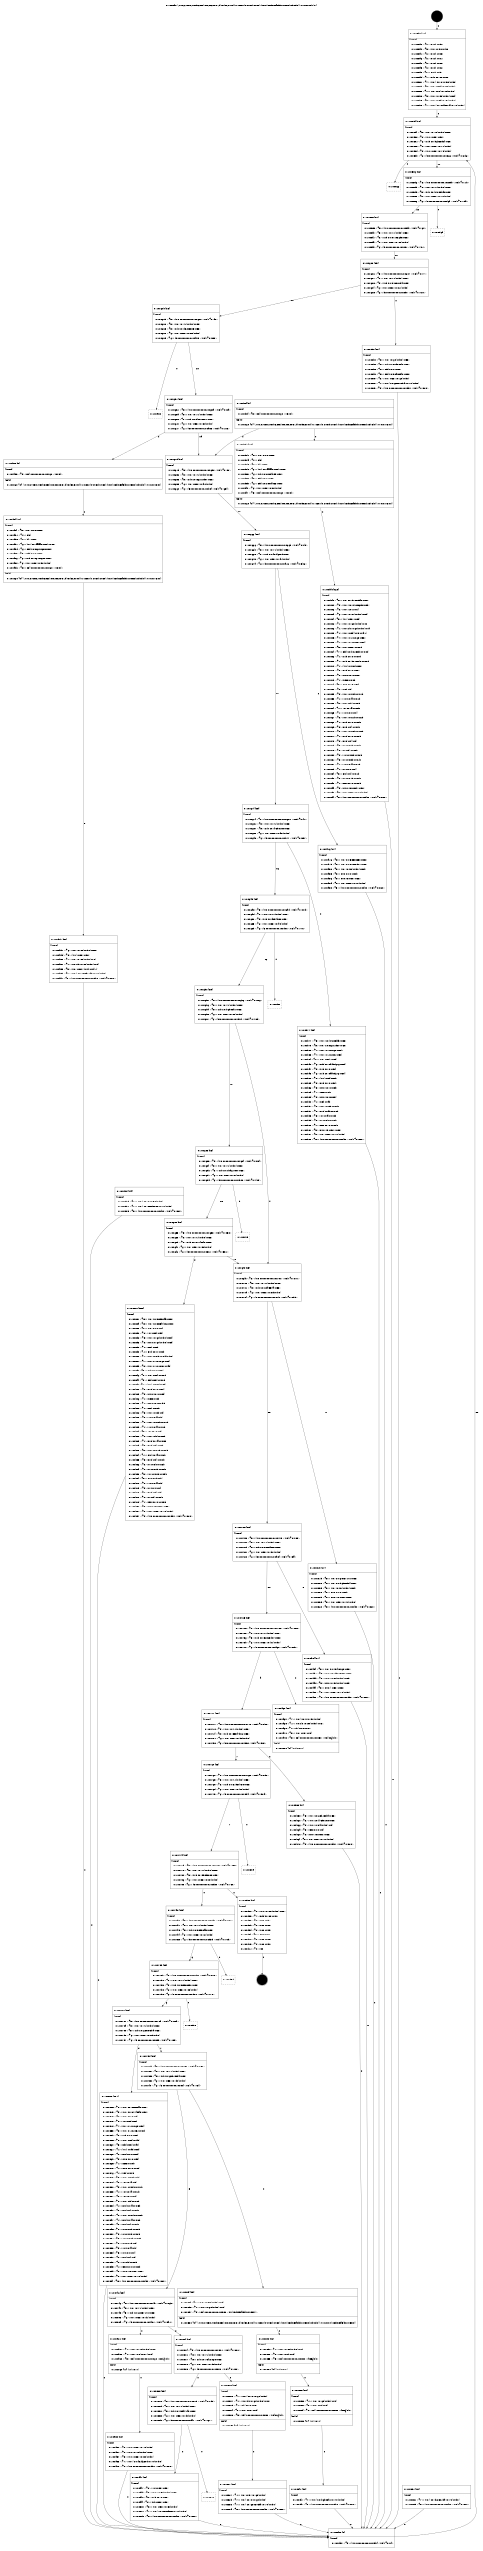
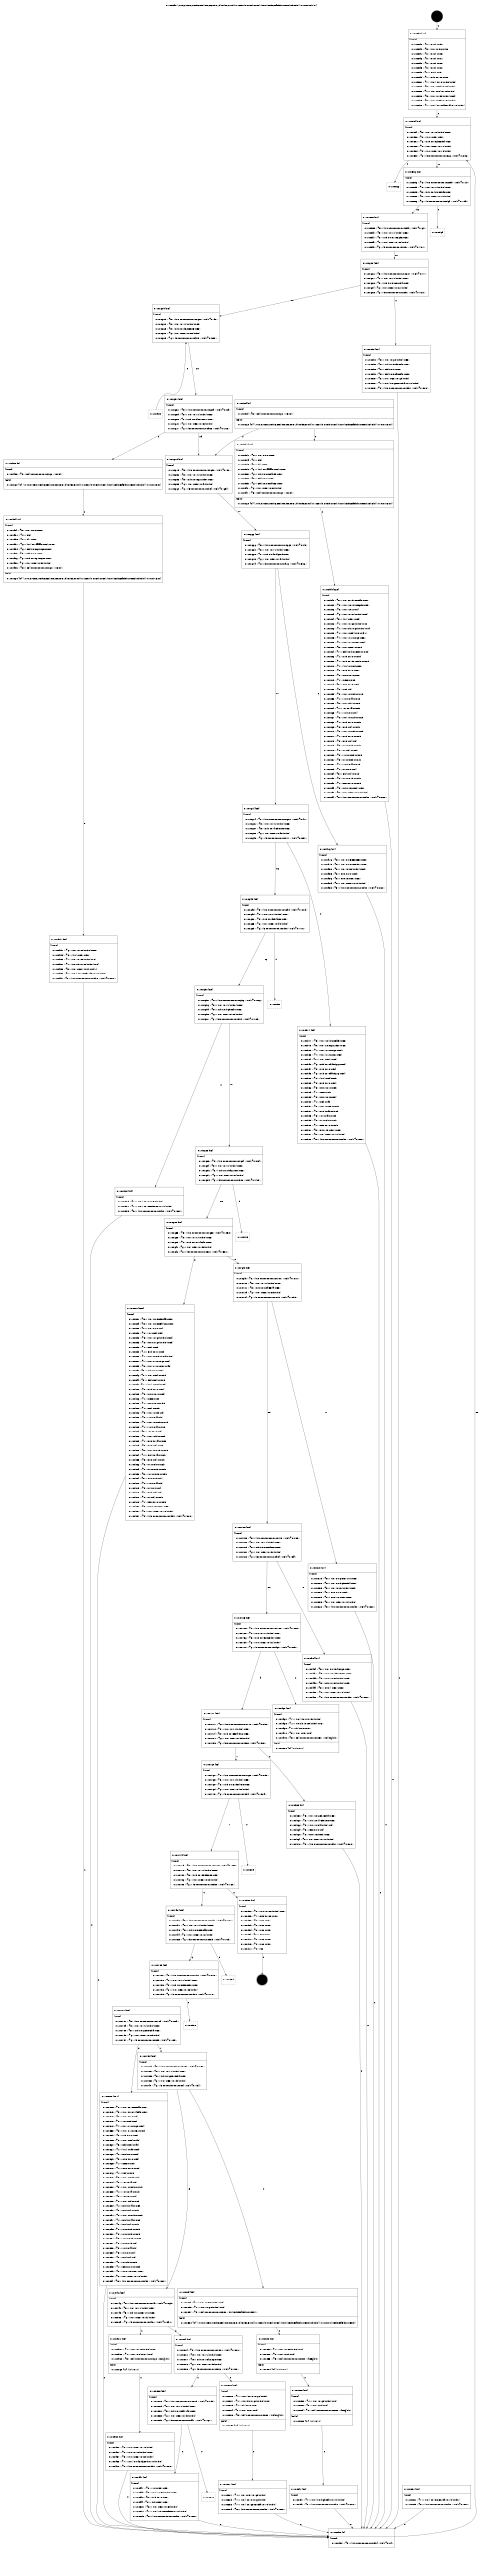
edge "0x40161b [25]" -> "0x401918": reversed
edge "0x4016b1 [25]" -> "0x4016fc [25]": now "0x4016b1 [25]" -> "0x401d1d [19]"
edge "0x4017ab [25]" -> "0x4017c4 [25]": removed, label "6"
